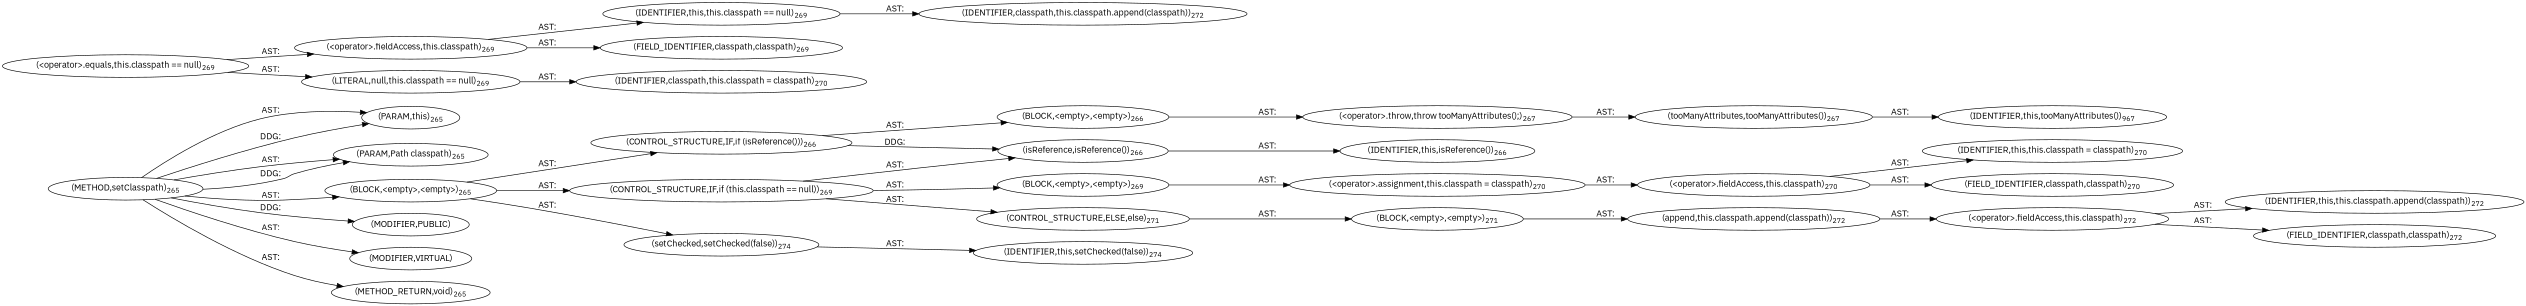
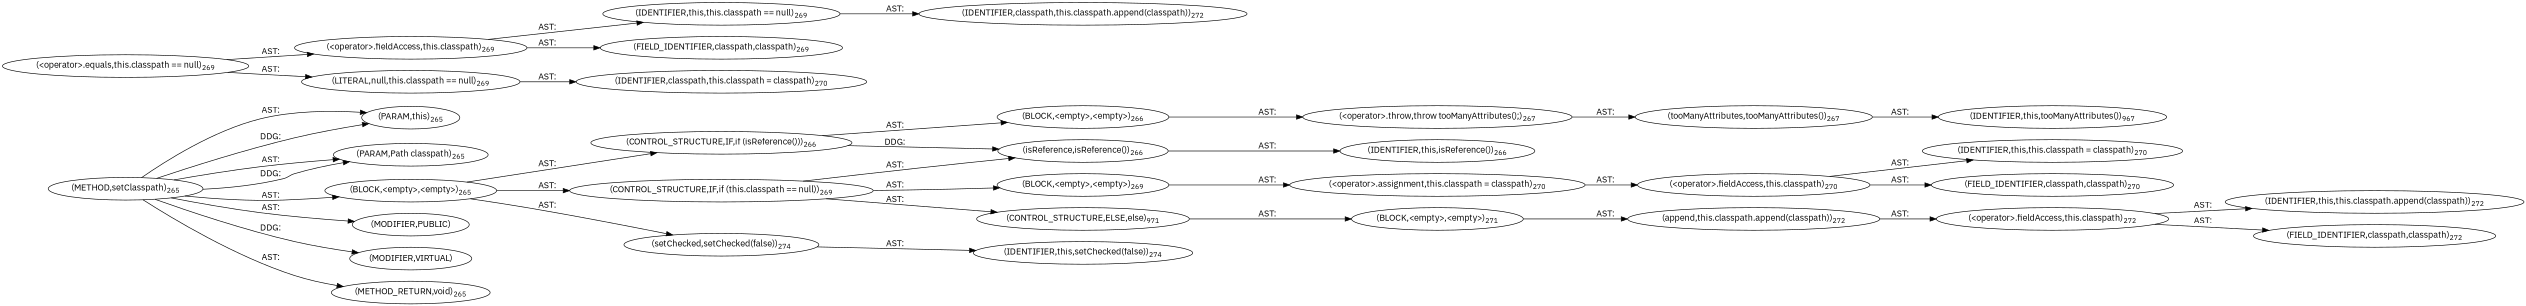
edge "(METHOD,setClasspath)" -> "(MODIFIER,PUBLIC)": label "DDG: " -> "AST: "
node "(CONTROL_STRUCTURE,ELSE,else)": text "271" -> "971"
edge "(METHOD,setClasspath)" -> "(MODIFIER,VIRTUAL)": label "AST: " -> "DDG: "
